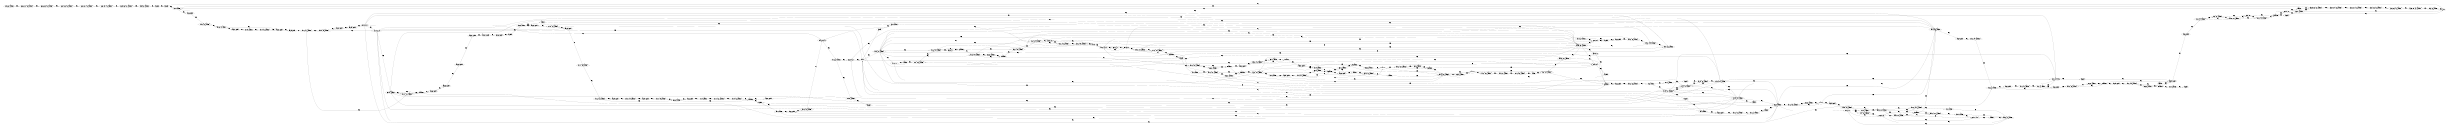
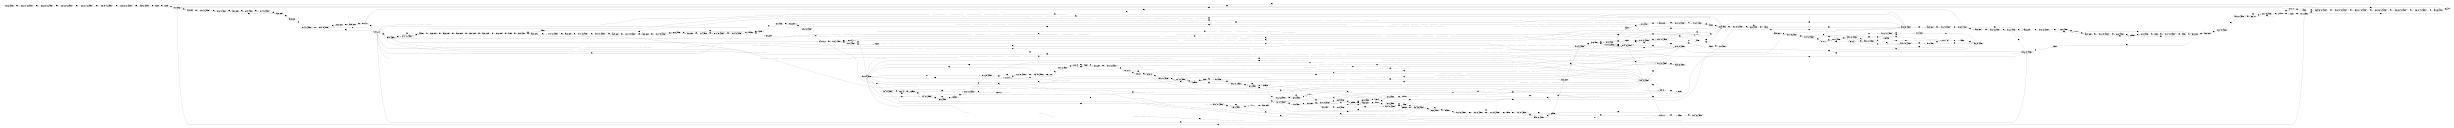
node "ldr x8 , [ x8 , # address ]": removed
edge "mov w23 , wzr" -> "and w8 , w23 , w8": now "lsl w19 , w8 , w9" -> "and w8 , w23 , w8"
node "strb wzr , [ x19 , # address ]": added
edge "blr x8" -> "orr w8 , w8 , w9": now "blr x8" -> "tbnz w0 , # 0 , address"
edge "add x19 , x19 , # address" -> "cmp w22 , w8": now "strb wzr , [ x20 , # address ]" -> "cmp w22 , w8"
edge "b.le tbnz" -> "ldr x19 , [ x8 , # address ]": now "str w19 , [ sp , # address ]" -> "ldr x19 , [ x8 , # address ]"
node "b.eq address": label "b.eq address" -> "b.eq ret"
node "ldrb w8 , [ x20 , # address ]": removed
node "add w0 , w19 , # ldur": label "add w0 , w19 , # ldur" -> "add w0 , w19 , # address"
edge "ldr w8 , [ x8 , # address ]" -> "strb wzr , [ x10 , # address ]": now "ldr w8 , [ x8 , # address ]" -> "lsl w19 , w8 , w9"
edge "cmp w19 , address" -> "mov w8 , wzr": now "ldr w9 , [ x24 , # address ]" -> "mov w8 , wzr"
